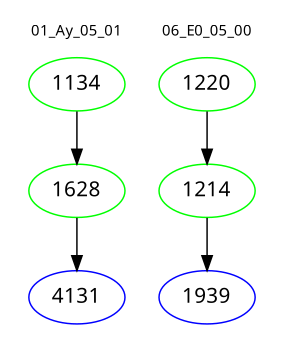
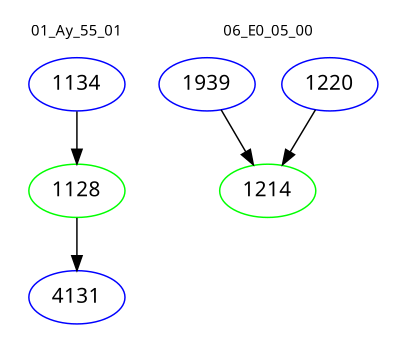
cluster "01_Ay_05_01": label "01_Ay_05_01" -> "01_Ay_55_01"
node "1134": color green -> blue
node "1220": color green -> blue
node "1628": label "1628" -> "1128"
edge "1214" -> "1939": reversed
